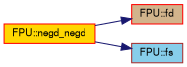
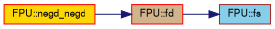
edge "FPU::negd_negd" -> "FPU::fs": now "FPU::fd" -> "FPU::fs"
